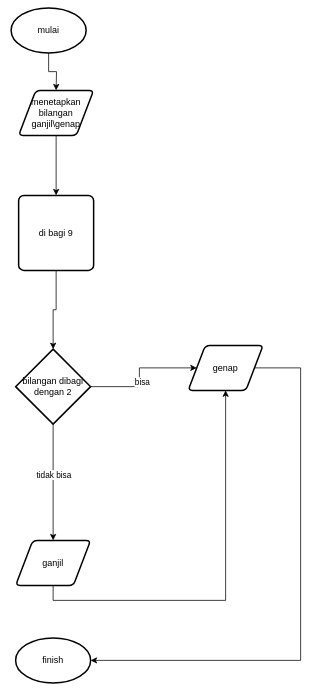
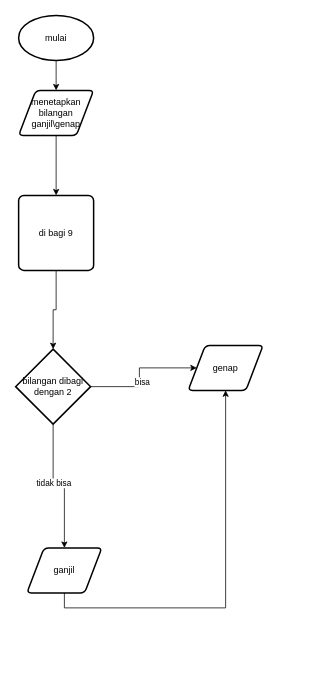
node "mulai": moved (48, 30) -> (56, 38)
node "ganjil": moved (53, 563) -> (64, 570)
edge "genap" -> "finish": removed
node "finish": removed
